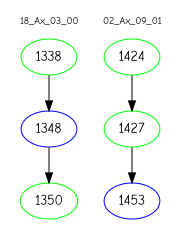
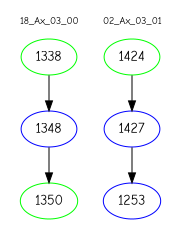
cluster "02_Ax_09_01": label "02_Ax_09_01" -> "02_Ax_03_01"
node "1427": color green -> blue
node "1453": label "1453" -> "1253"
